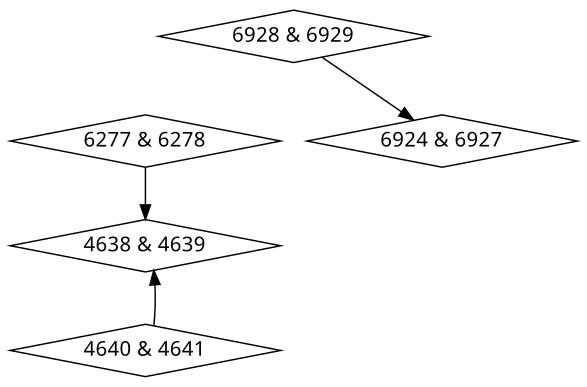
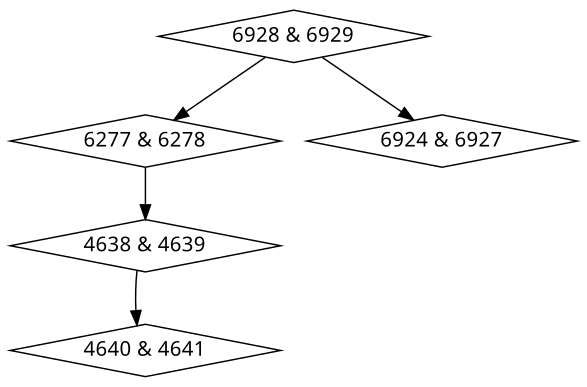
edge "6928 & 6929" -> "6277 & 6278": added
edge "4640 & 4641" -> "4638 & 4639": reversed
